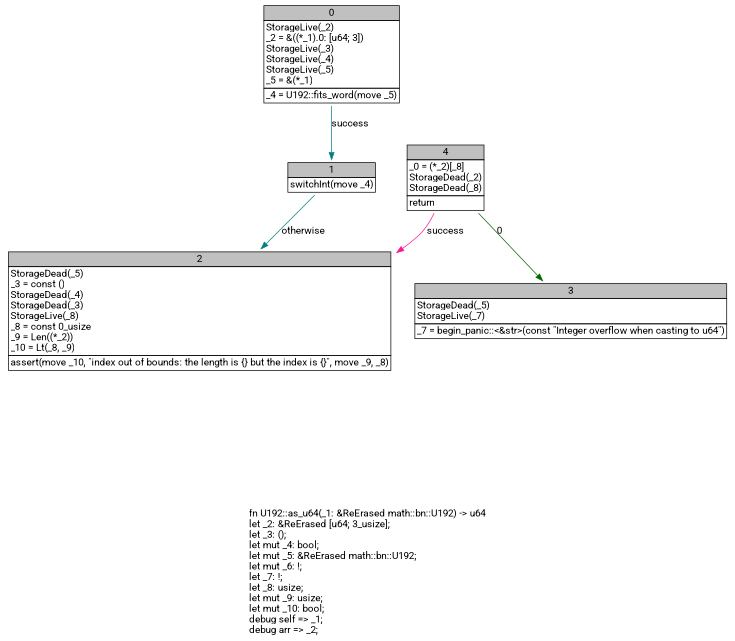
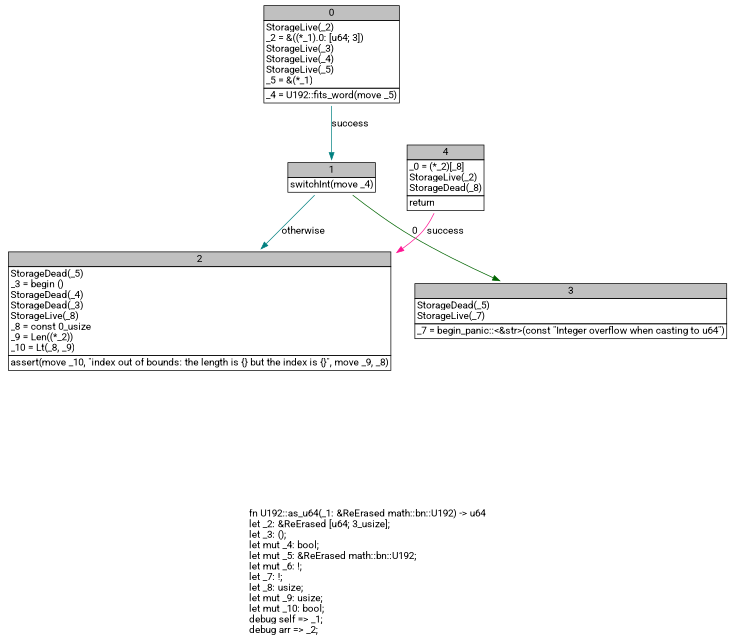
node "4": text "StorageDead(_2)" -> "StorageLive(_2)"
edge "4" -> "3": now "1" -> "3"
node "2": text "_3 = const ()" -> "_3 = begin ()"
